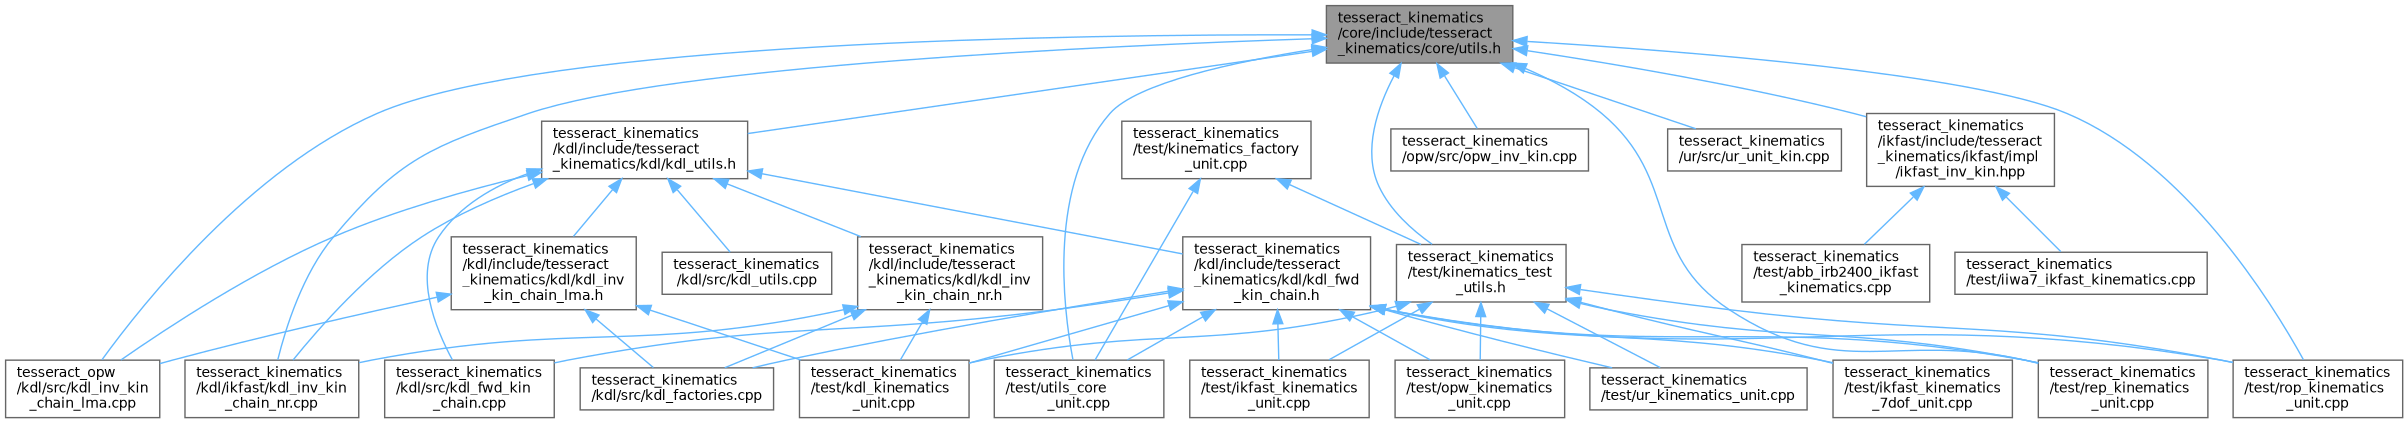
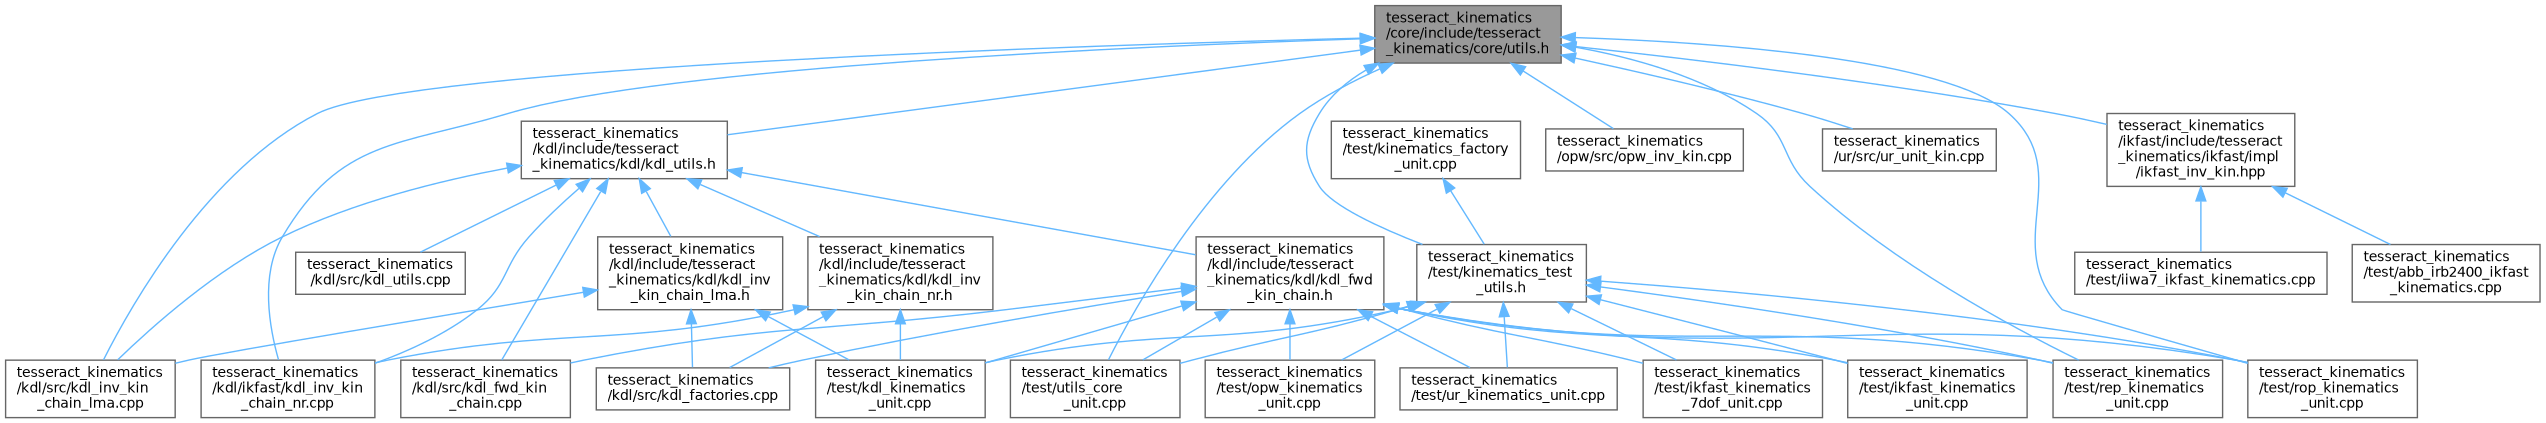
edge "tesseract_kinematics /test/utils_core _unit.cpp" -> "tesseract_kinematics /test/kinematics_factory _unit.cpp": now "tesseract_kinematics /test/utils_core _unit.cpp" -> "tesseract_kinematics /test/kinematics_test _utils.h"
node "tesseract_opw /kdl/src/kdl_inv_kin _chain_lma.cpp": label "tesseract_opw /kdl/src/kdl_inv_kin _chain_lma.cpp" -> "tesseract_kinematics /kdl/src/kdl_inv_kin _chain_lma.cpp"
